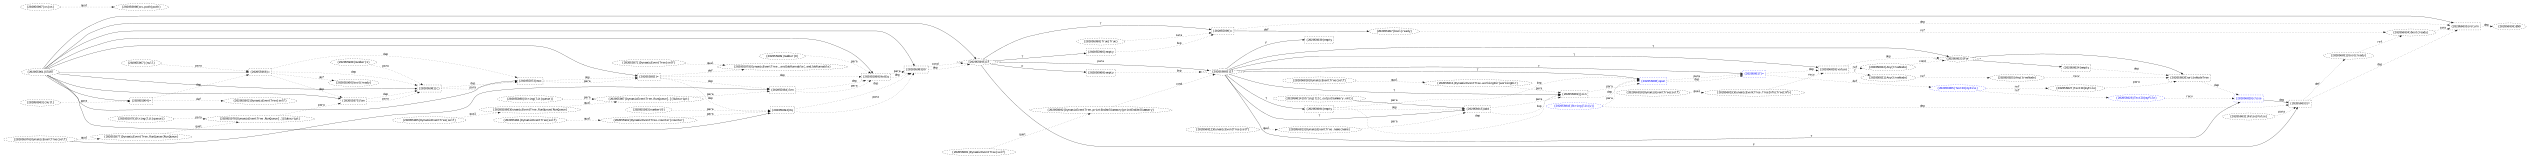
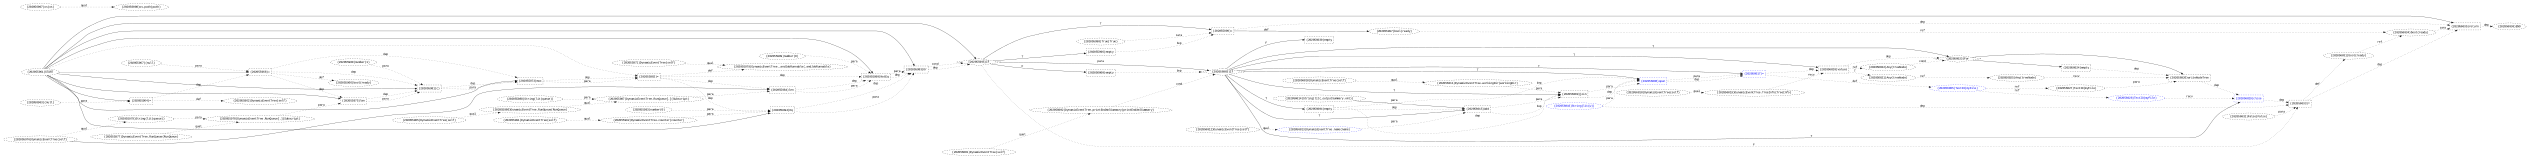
edge "(202055961)START" -> "(202055982)=": style solid -> dotted
edge "(202056029)close" -> "(202056033)=": style solid -> dotted
node "(202056013)DynamicEventTree.name(name)": color black -> blue
edge "(202055976)DynamicEventTree(self)" -> "(202055977)DynamicEventTree.RunQueue(RunQueue)": now "(202055976)DynamicEventTree(self)" -> "(202055979)String(lit(queue))"
edge "(202055995)If" -> "(202056033)=": style solid -> dotted
